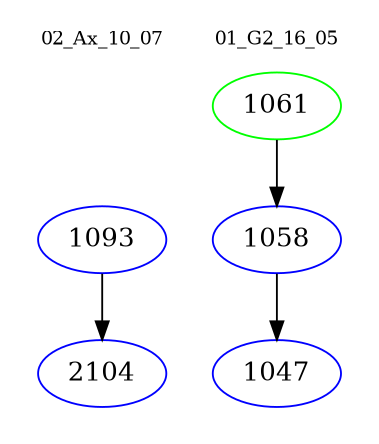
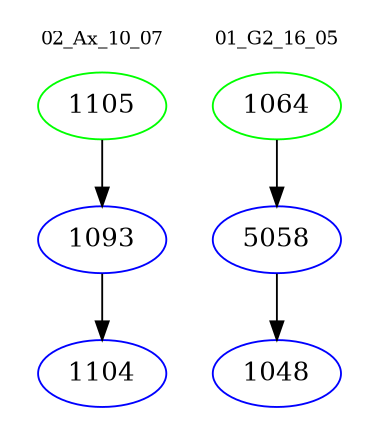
node "1105": added
node "1061": label "1061" -> "1064"
node "1058": label "1058" -> "5058"
node "2104": label "2104" -> "1104"
node "1047": label "1047" -> "1048"
